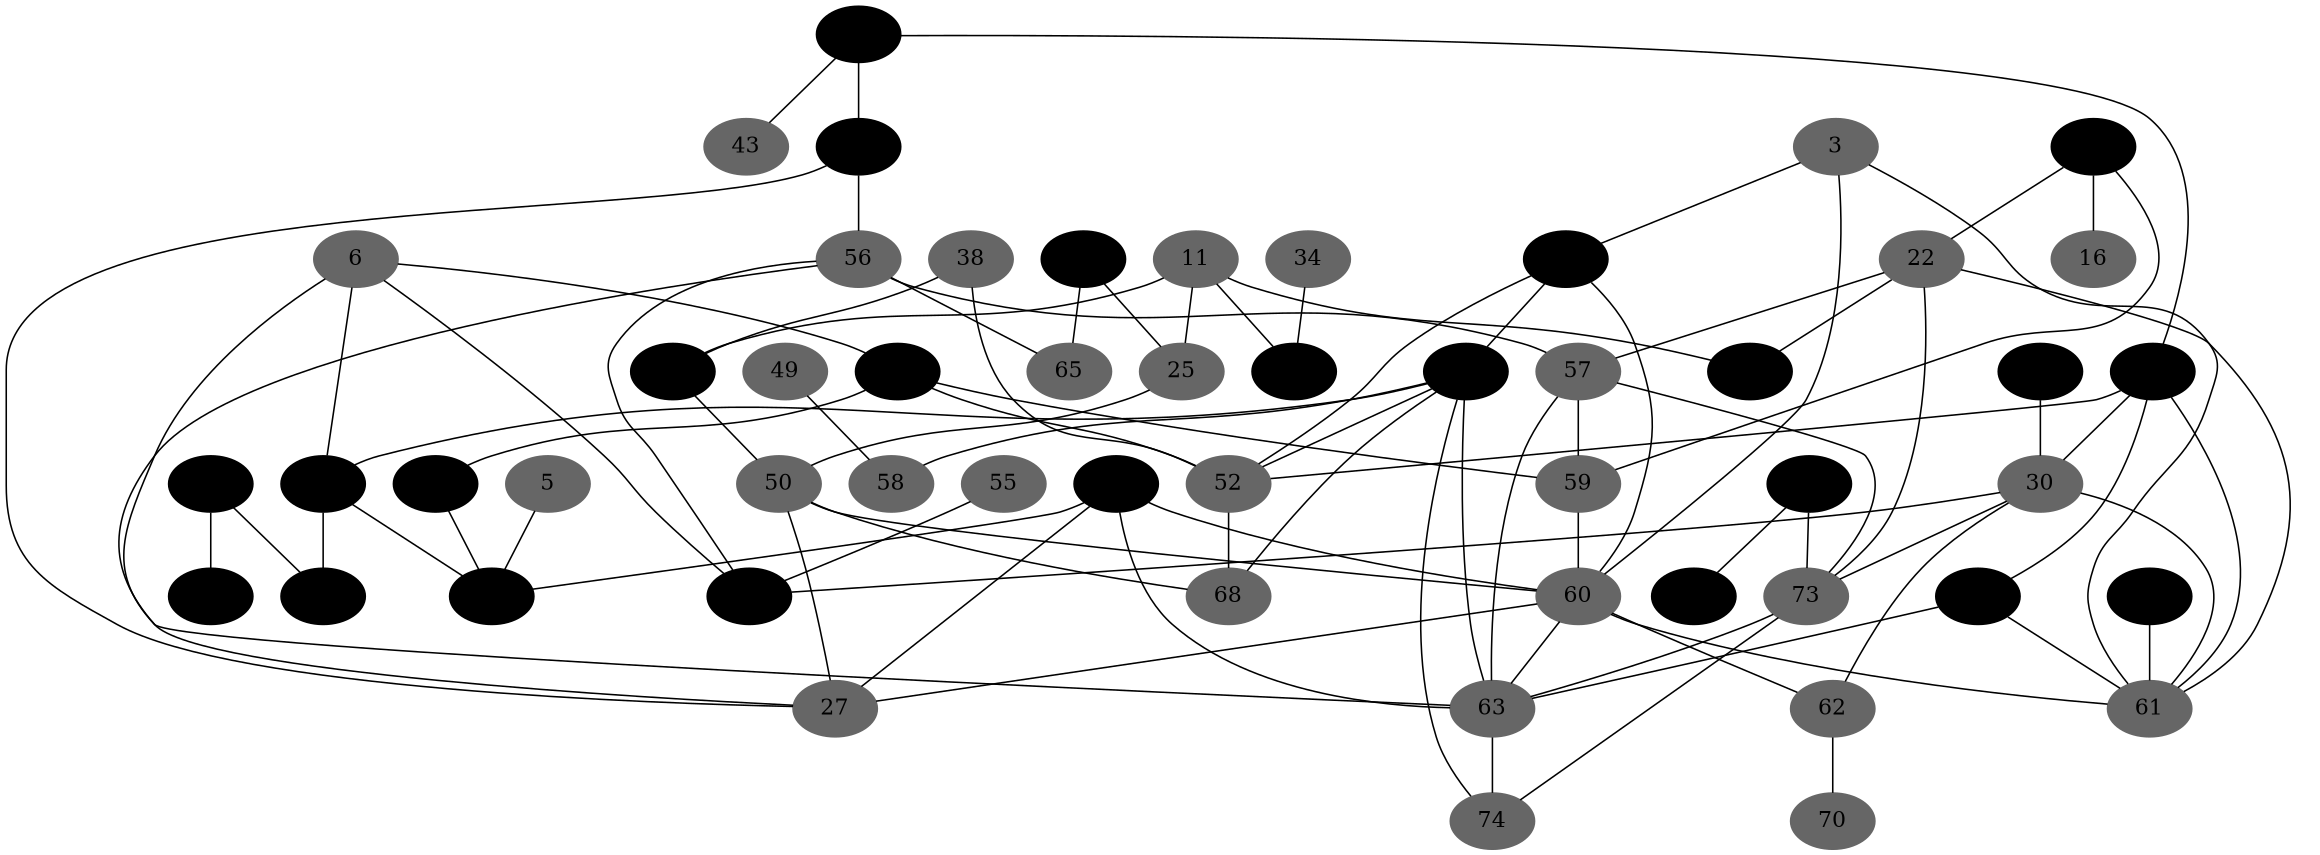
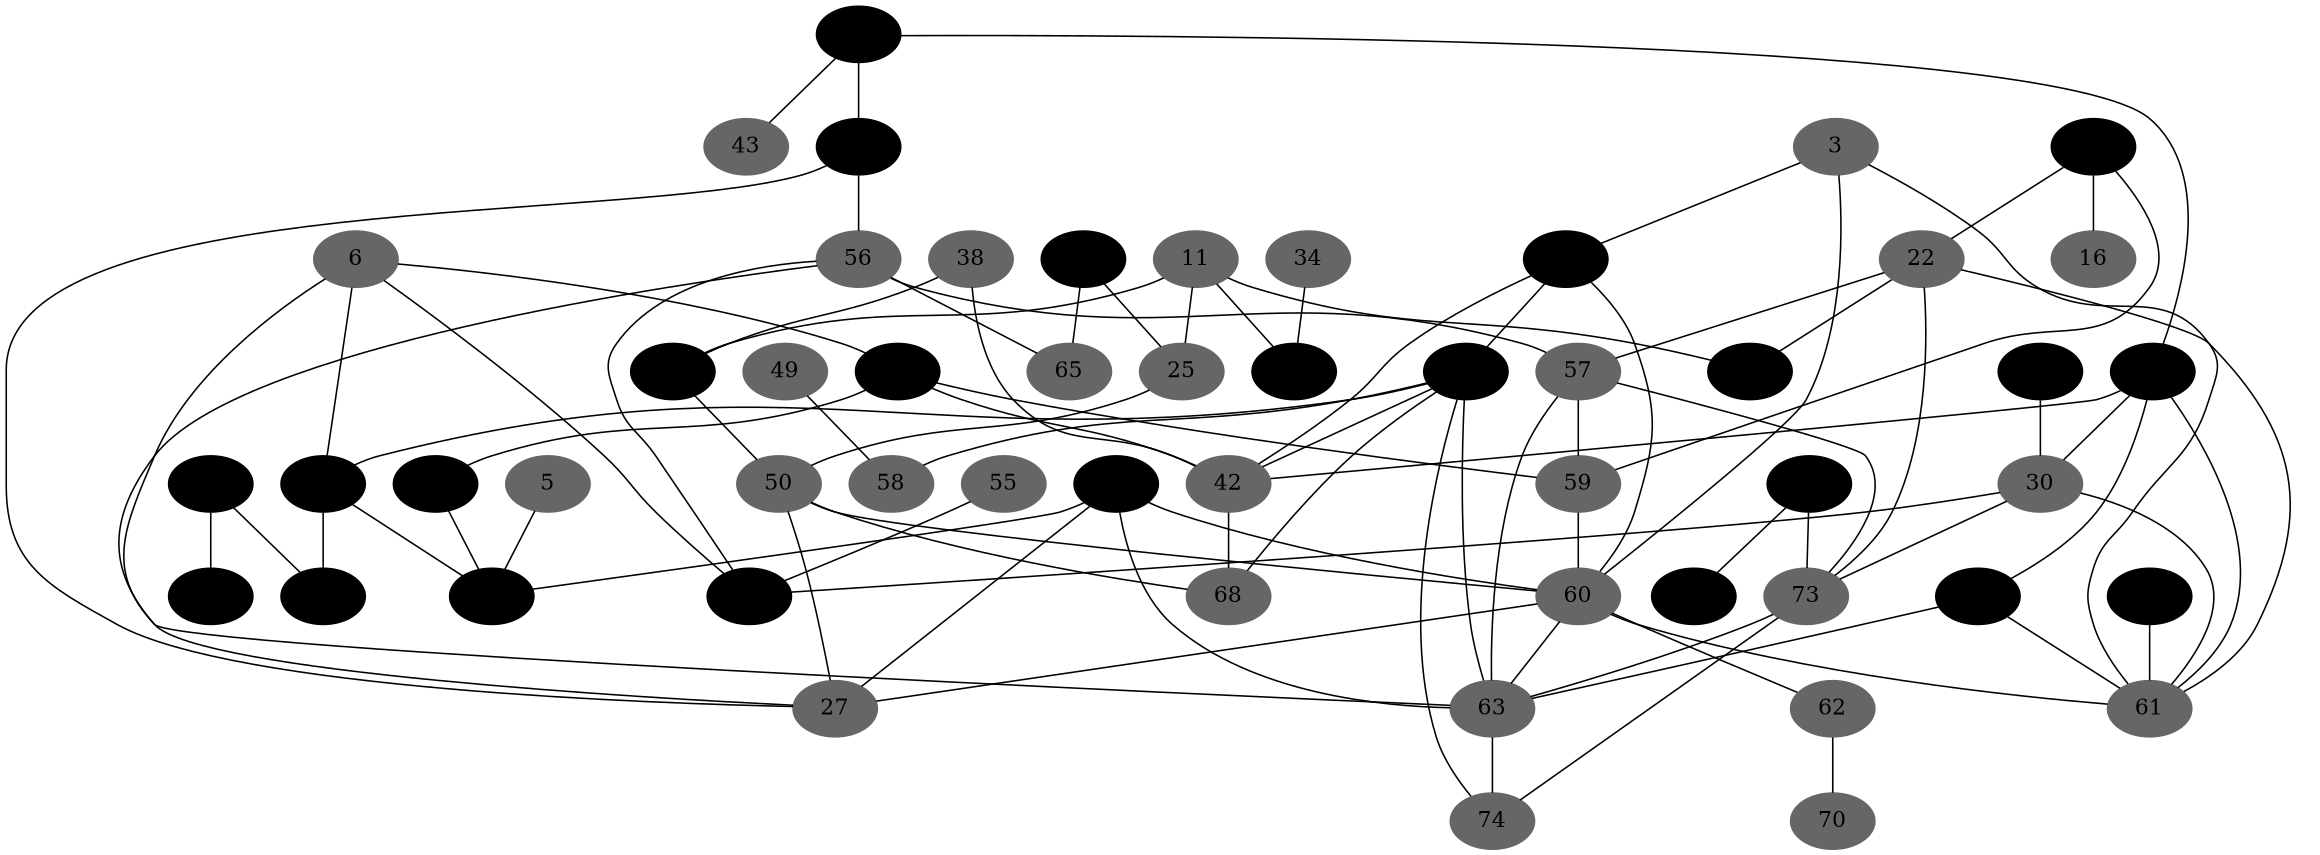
node "52": label "52" -> "42"
edge "30" -- "62": removed
